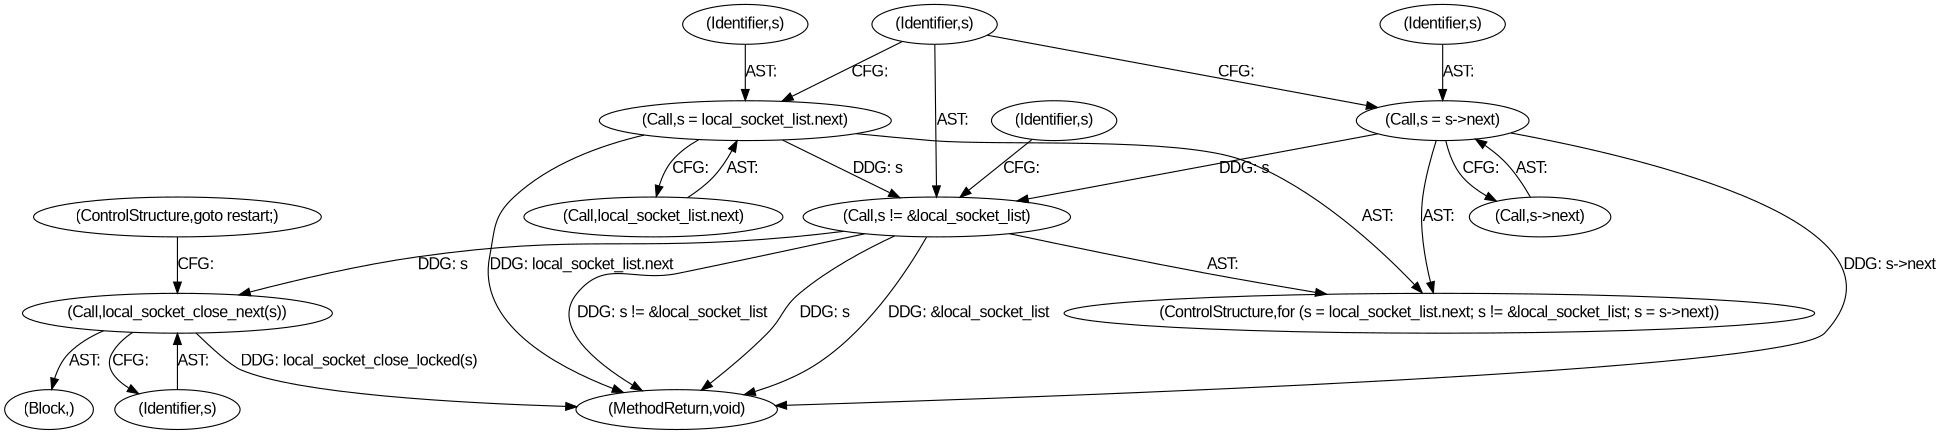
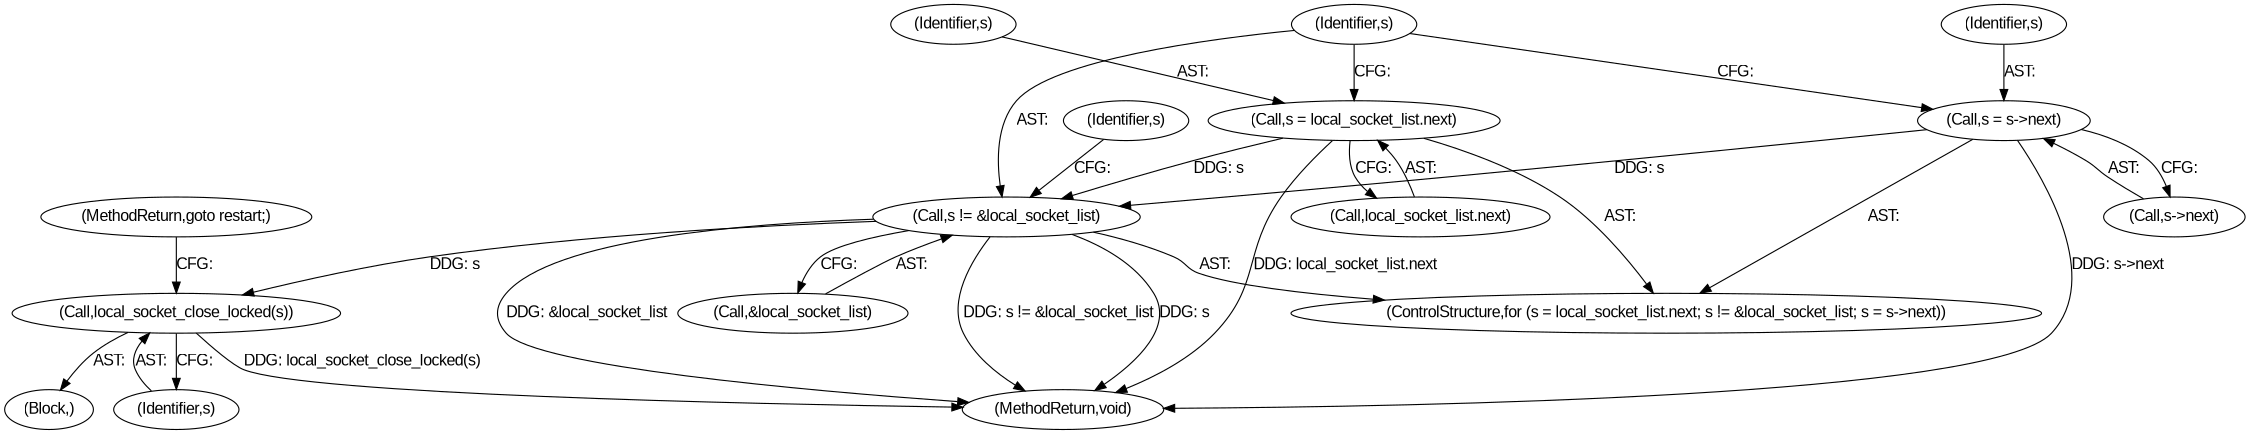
node "(ControlStructure,goto restart;)": label "(ControlStructure,goto restart;)" -> "(MethodReturn,goto restart;)"
node "(Call,local_socket_close_next(s))": label "(Call,local_socket_close_next(s))" -> "(Call,local_socket_close_locked(s))"
node "(Call,&local_socket_list)": added
